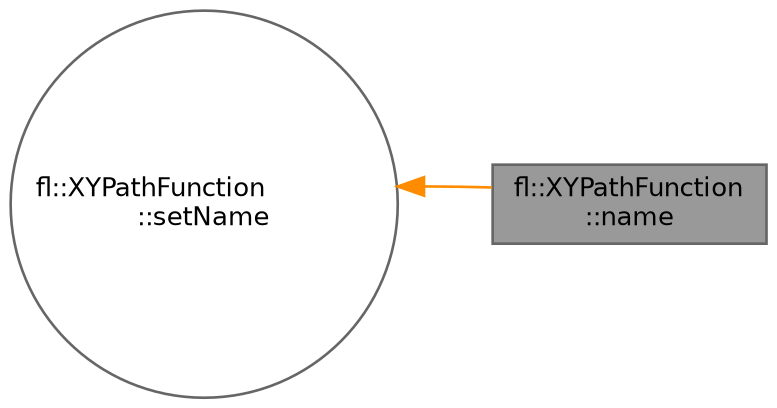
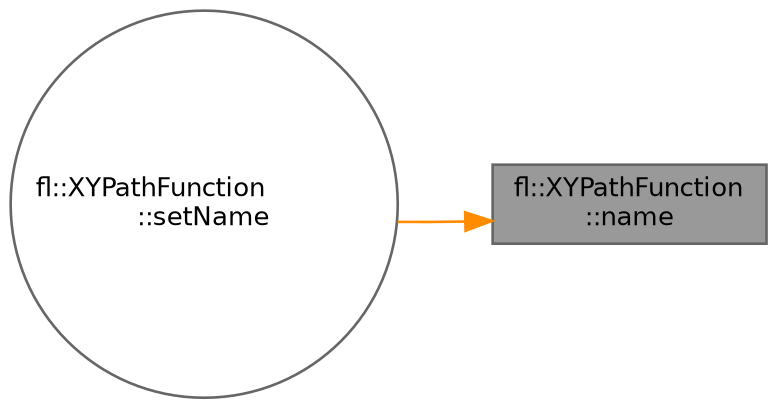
edge "fl::XYPathFunction ::name" -> "fl::XYPathFunction ::setName": reversed
